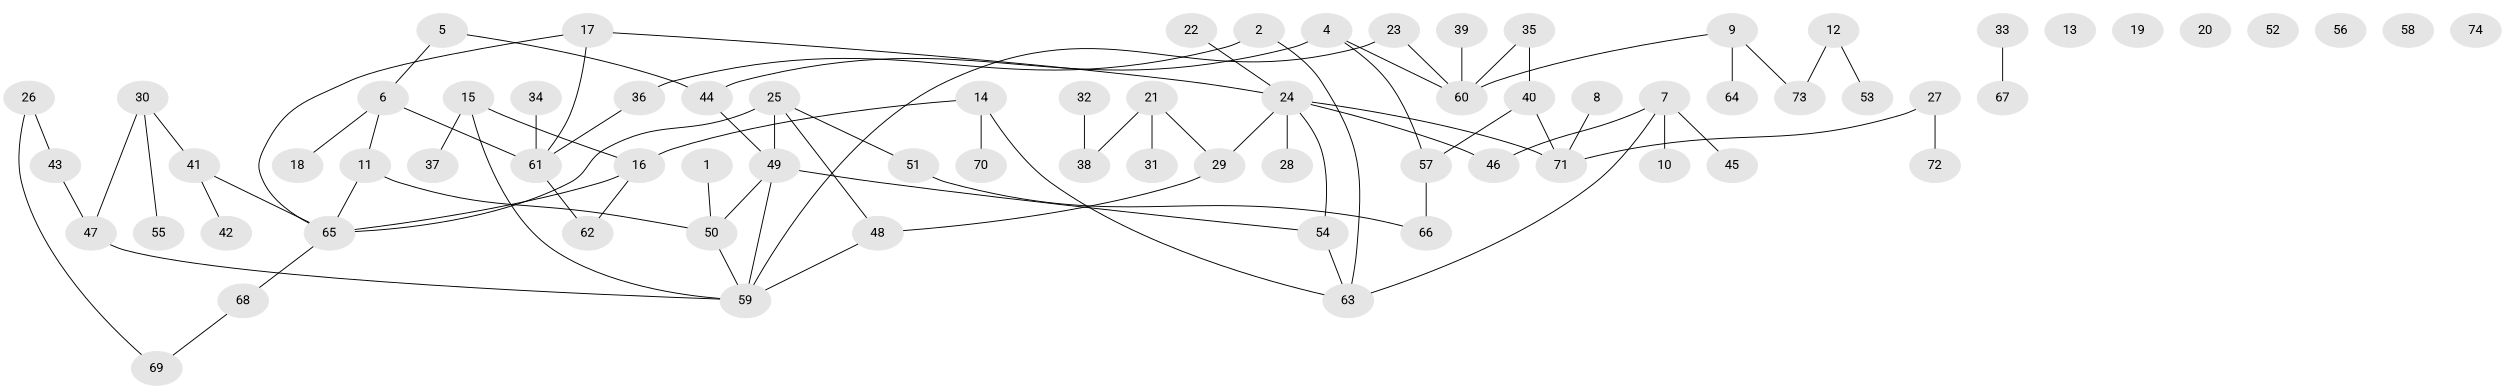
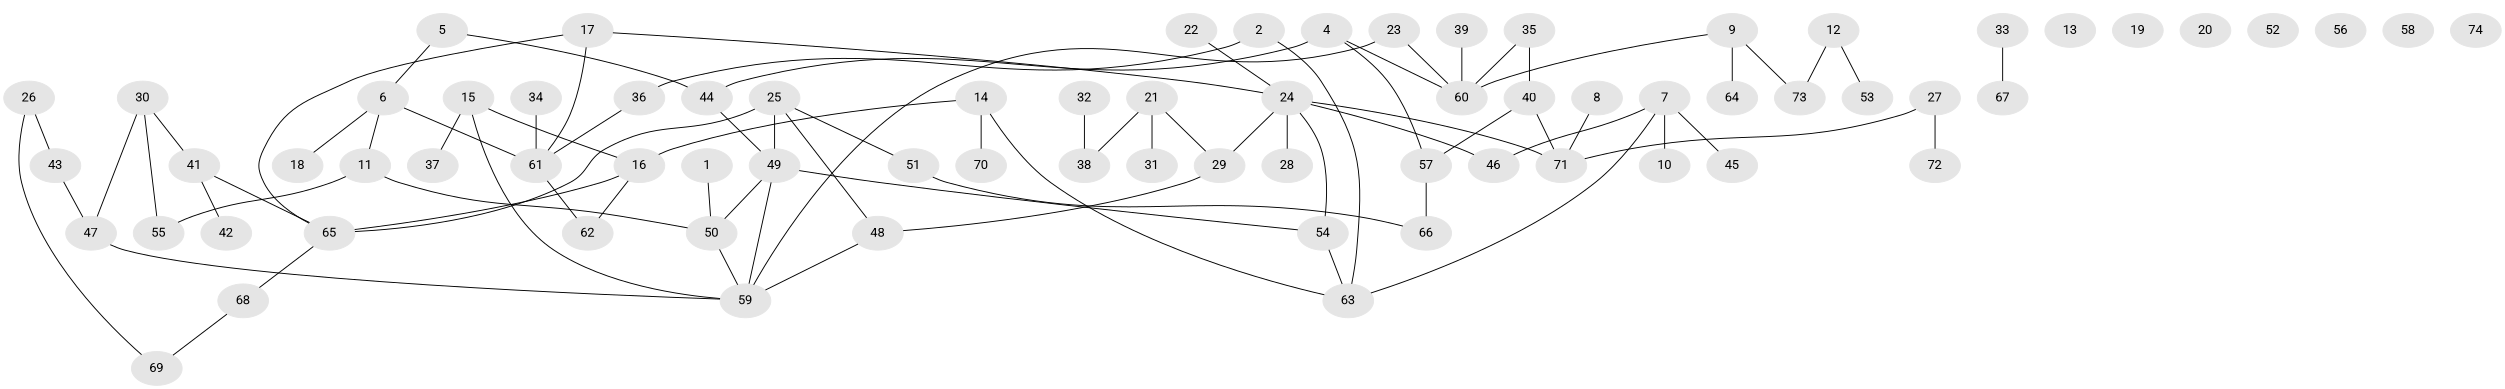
edge "11" -- "65": now "11" -- "55"
